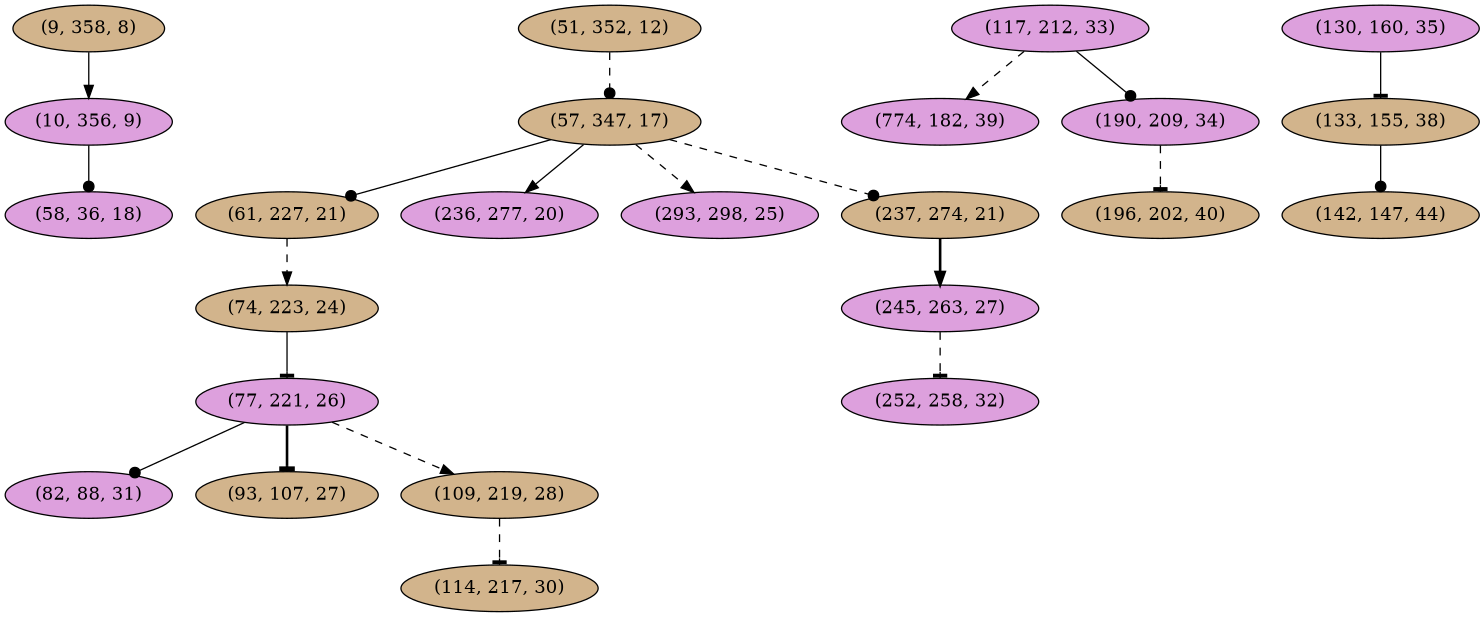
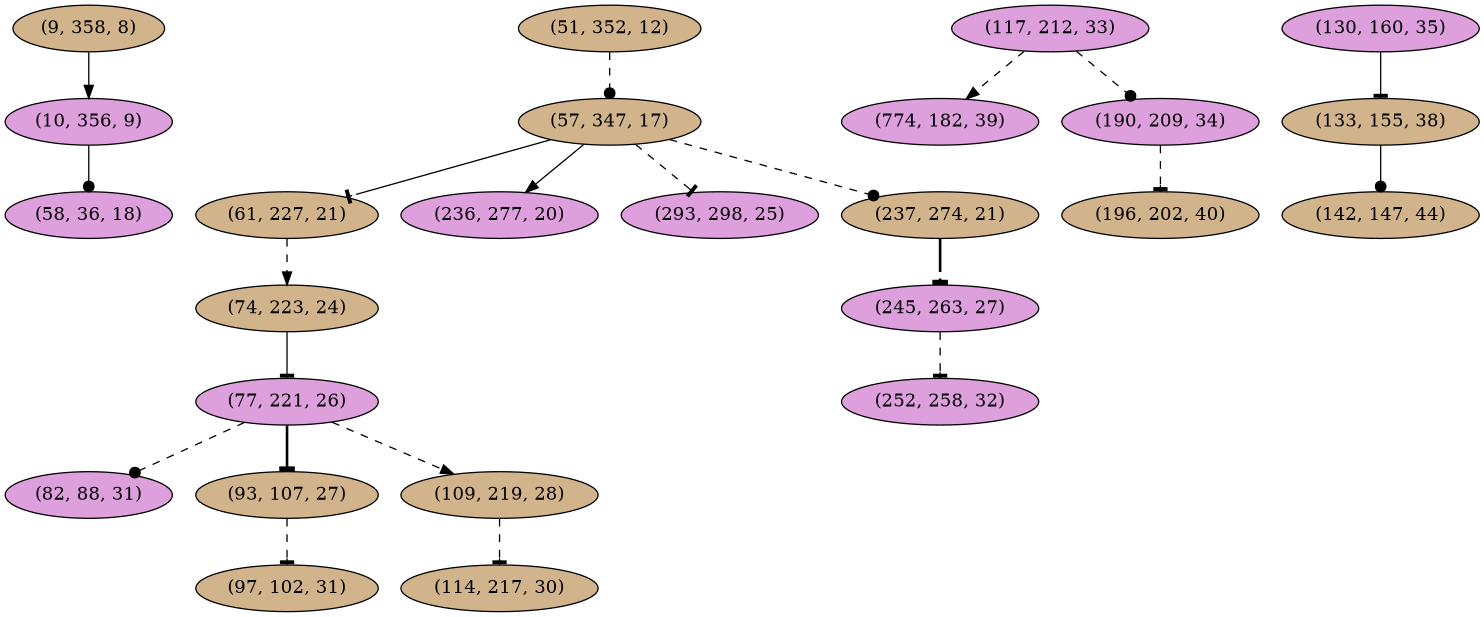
edge "(117, 212, 33)" -> "(190, 209, 34)": style solid -> dashed
edge "(57, 347, 17)" -> "(293, 298, 25)": arrowhead normal -> tee
edge "(57, 347, 17)" -> "(61, 227, 21)": arrowhead dot -> tee
edge "(237, 274, 21)" -> "(245, 263, 27)": arrowhead normal -> tee
edge "(77, 221, 26)" -> "(82, 88, 31)": style solid -> dashed
node "(97, 102, 31)": added
